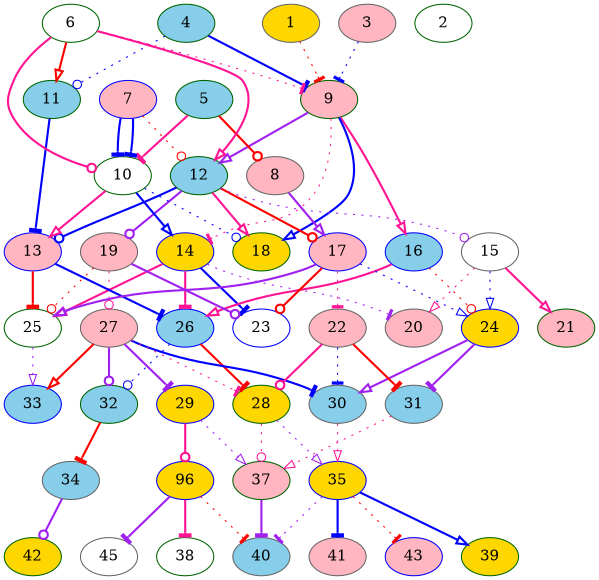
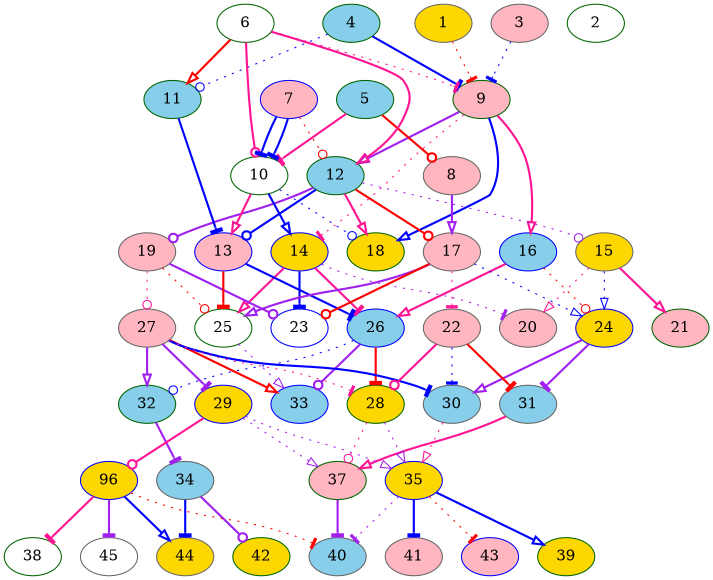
node "17": color blue -> gray40
node "15": fillcolor white -> gold
edge "27" -> "32": arrowhead odot -> onormal
edge "26" -> "33": added
edge "31" -> "37": style dotted -> bold
edge "32" -> "34": color red -> purple
edge "29" -> "35": added
node "44": added
